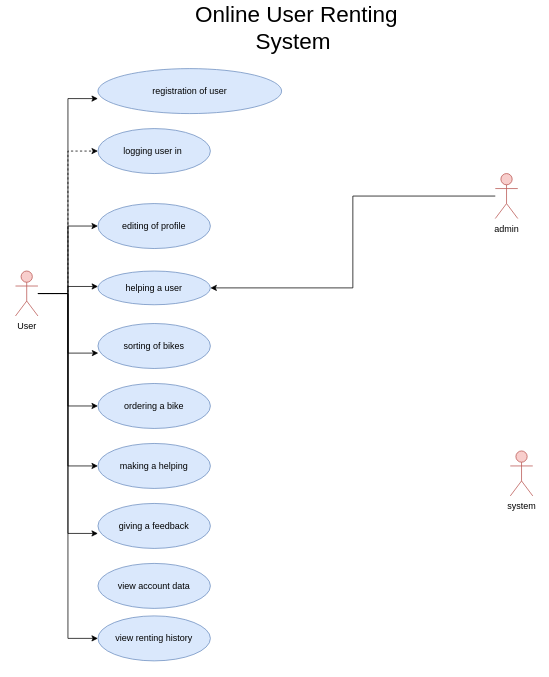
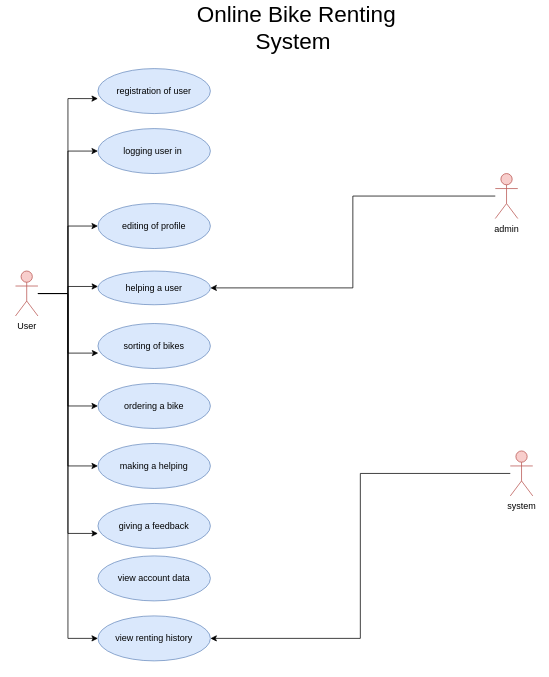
node "Online User Renting System": label "Online User Renting System" -> "Online Bike Renting System"
node "registration of user": size 184x45 -> 113x45
edge "User" -> "logging user in": style dashed -> solid
edge "system" -> "view renting history": added
node "view account data": moved (154, 586) -> (154, 579)
